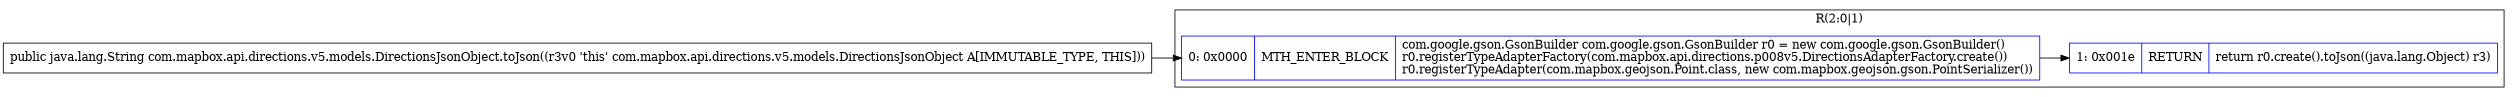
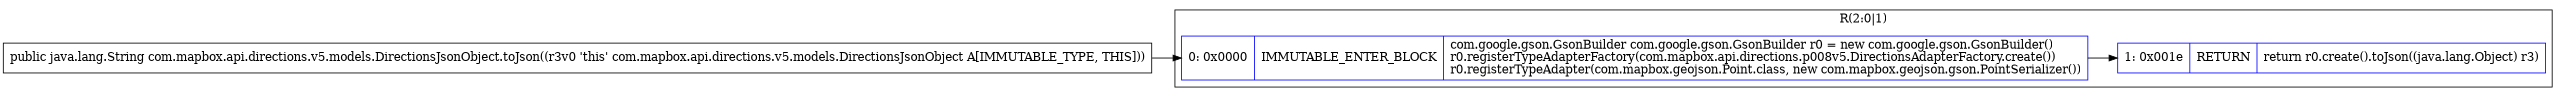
node "0: 0x0000": text "MTH_ENTER_BLOCK" -> "IMMUTABLE_ENTER_BLOCK"
